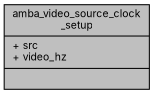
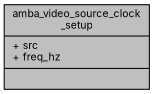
node "amba_video_source_clock": text "+ video_hz" -> "+ freq_hz"
